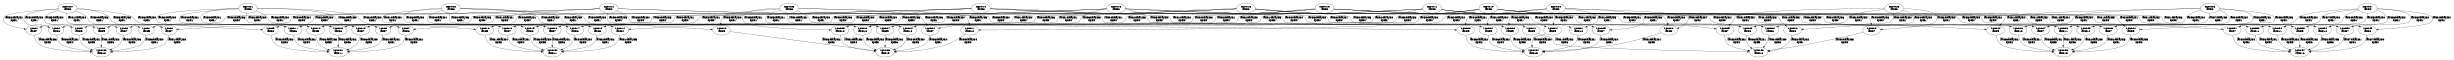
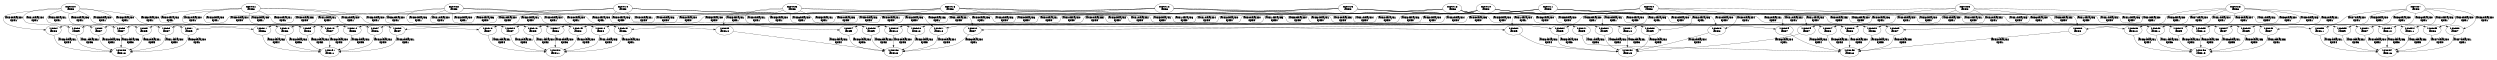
node "MAC37 lat=8": added
